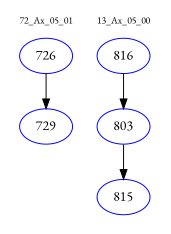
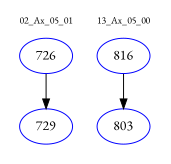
cluster "72_Ax_05_01": label "72_Ax_05_01" -> "02_Ax_05_01"
node "815": removed
